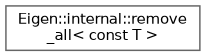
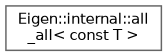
node "Eigen::internal::remove _all< const T >": label "Eigen::internal::remove _all< const T >" -> "Eigen::internal::all _all< const T >"
